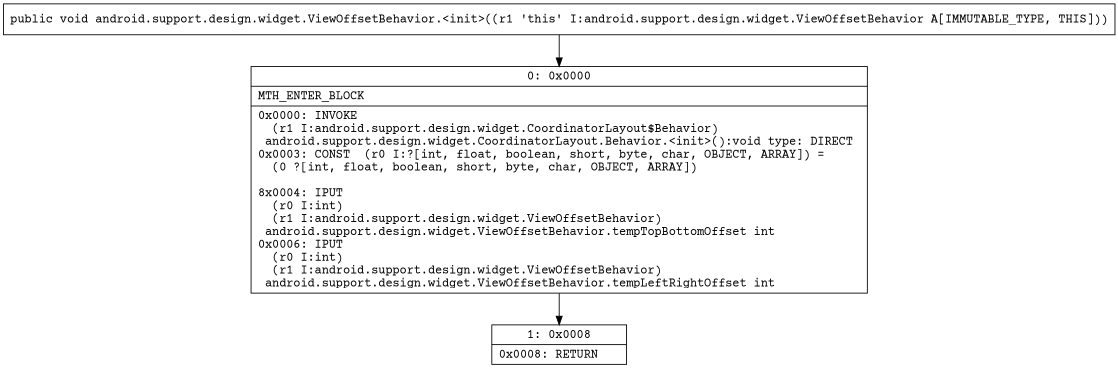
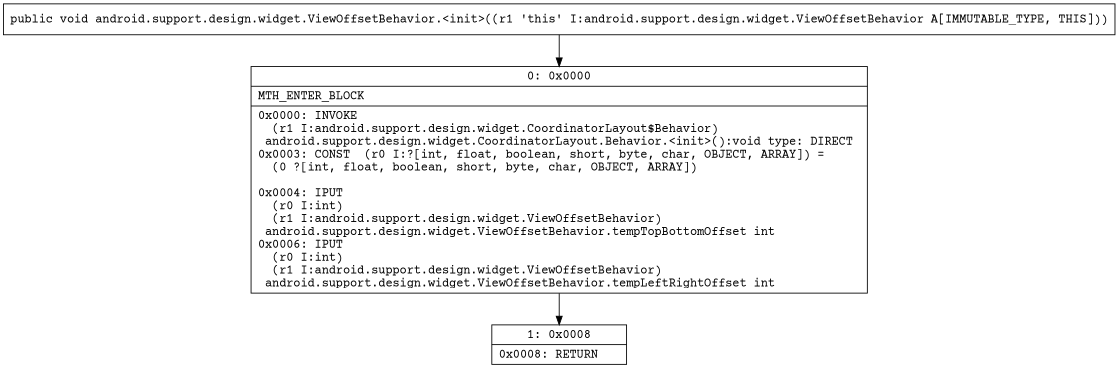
node "0: 0x0000": text "8x0004: IPUT" -> "0x0004: IPUT"
